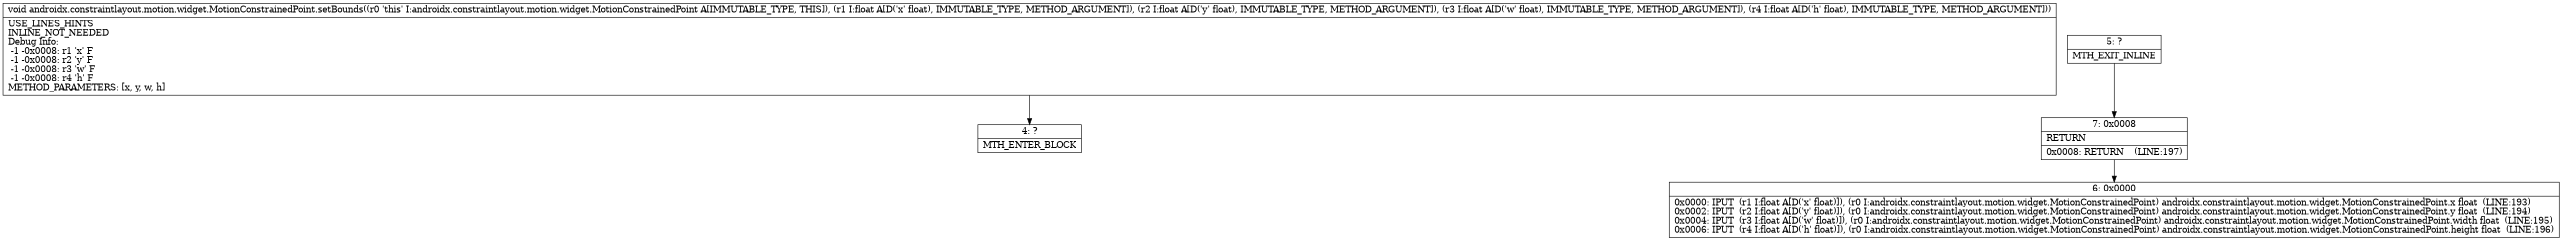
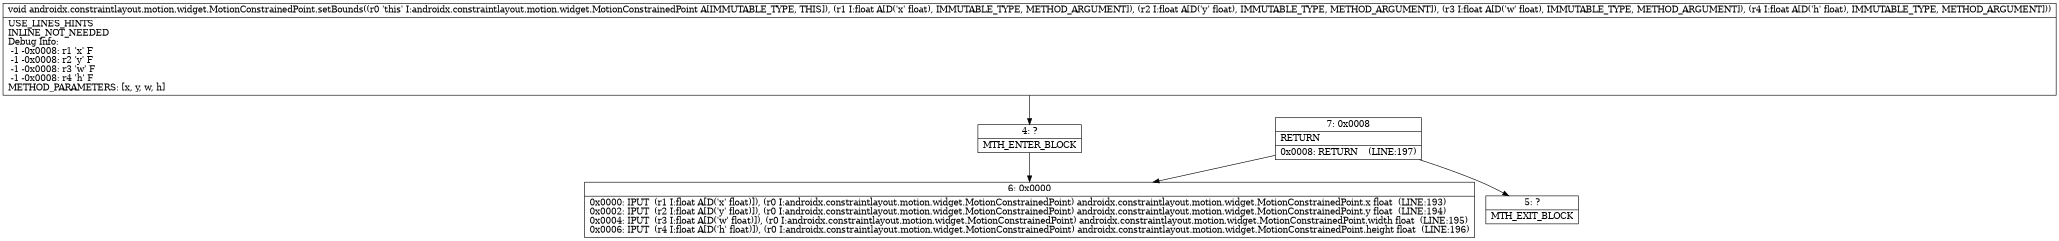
node "5: ?": text "MTH_EXIT_INLINE" -> "MTH_EXIT_BLOCK"
edge "5: ?" -> "7: 0x0008": reversed
edge "4: ?" -> "6: 0x0000": added
